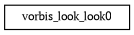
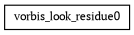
node "vorbis_look_look0": label "vorbis_look_look0" -> "vorbis_look_residue0"
